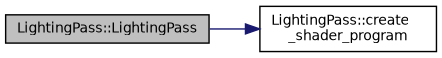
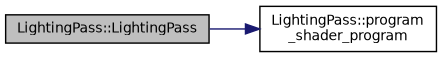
node "LightingPass::create _shader_program": label "LightingPass::create _shader_program" -> "LightingPass::program _shader_program"
